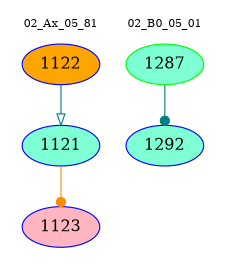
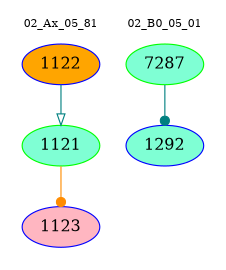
node "1287": label "1287" -> "7287"
node "1121": color blue -> green
